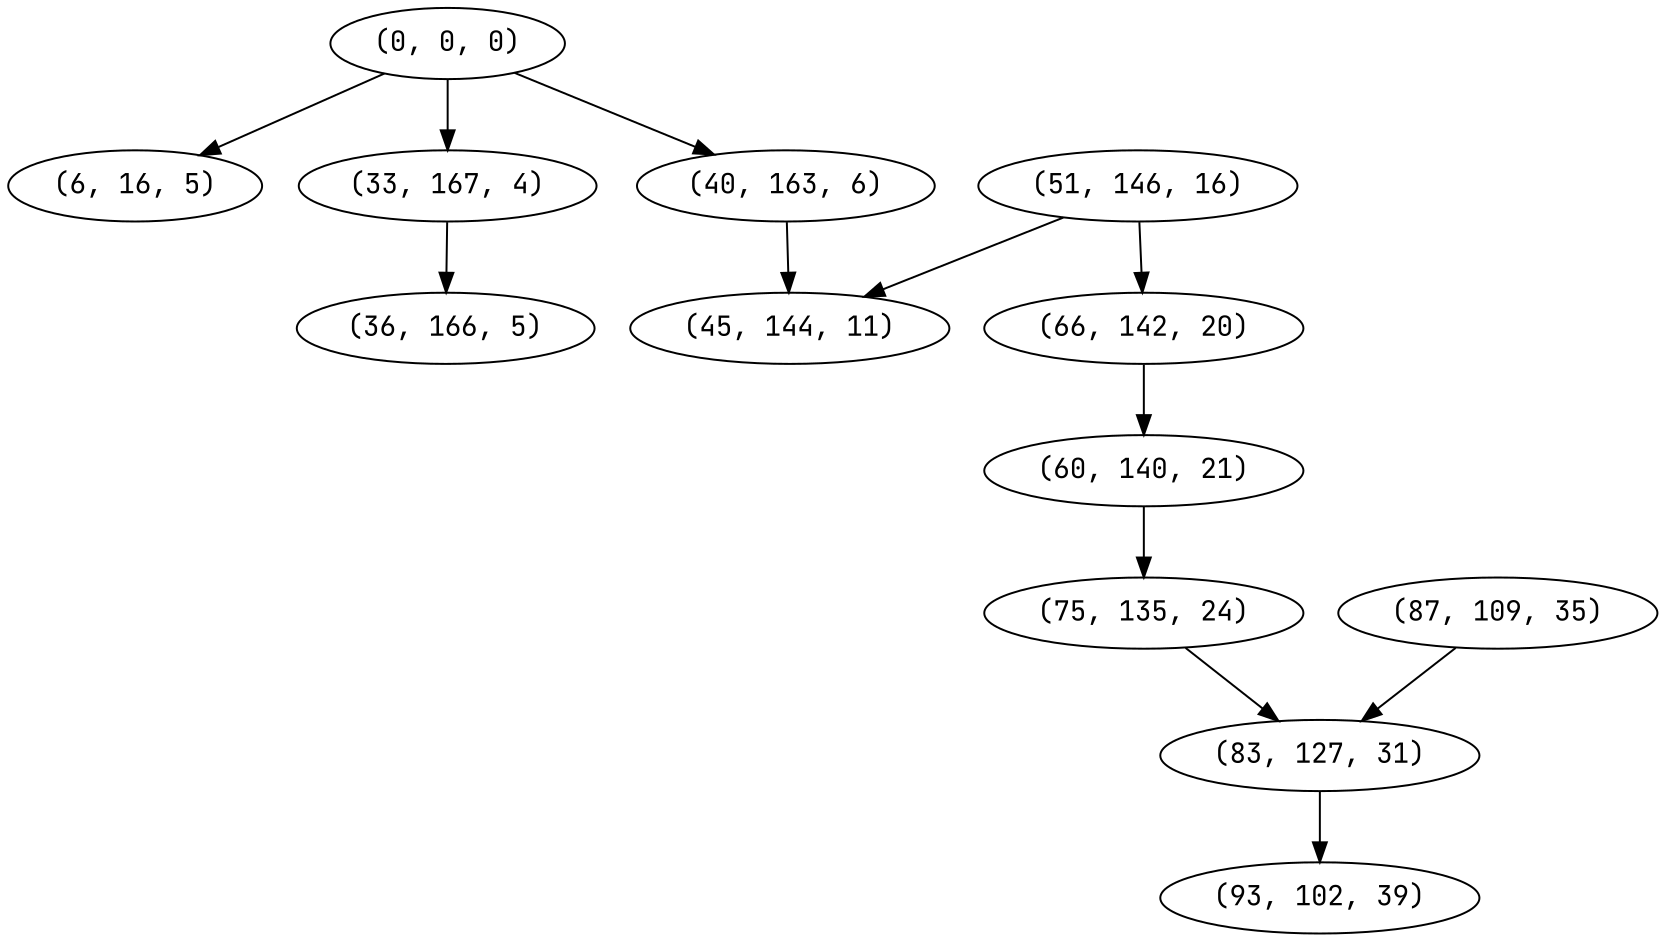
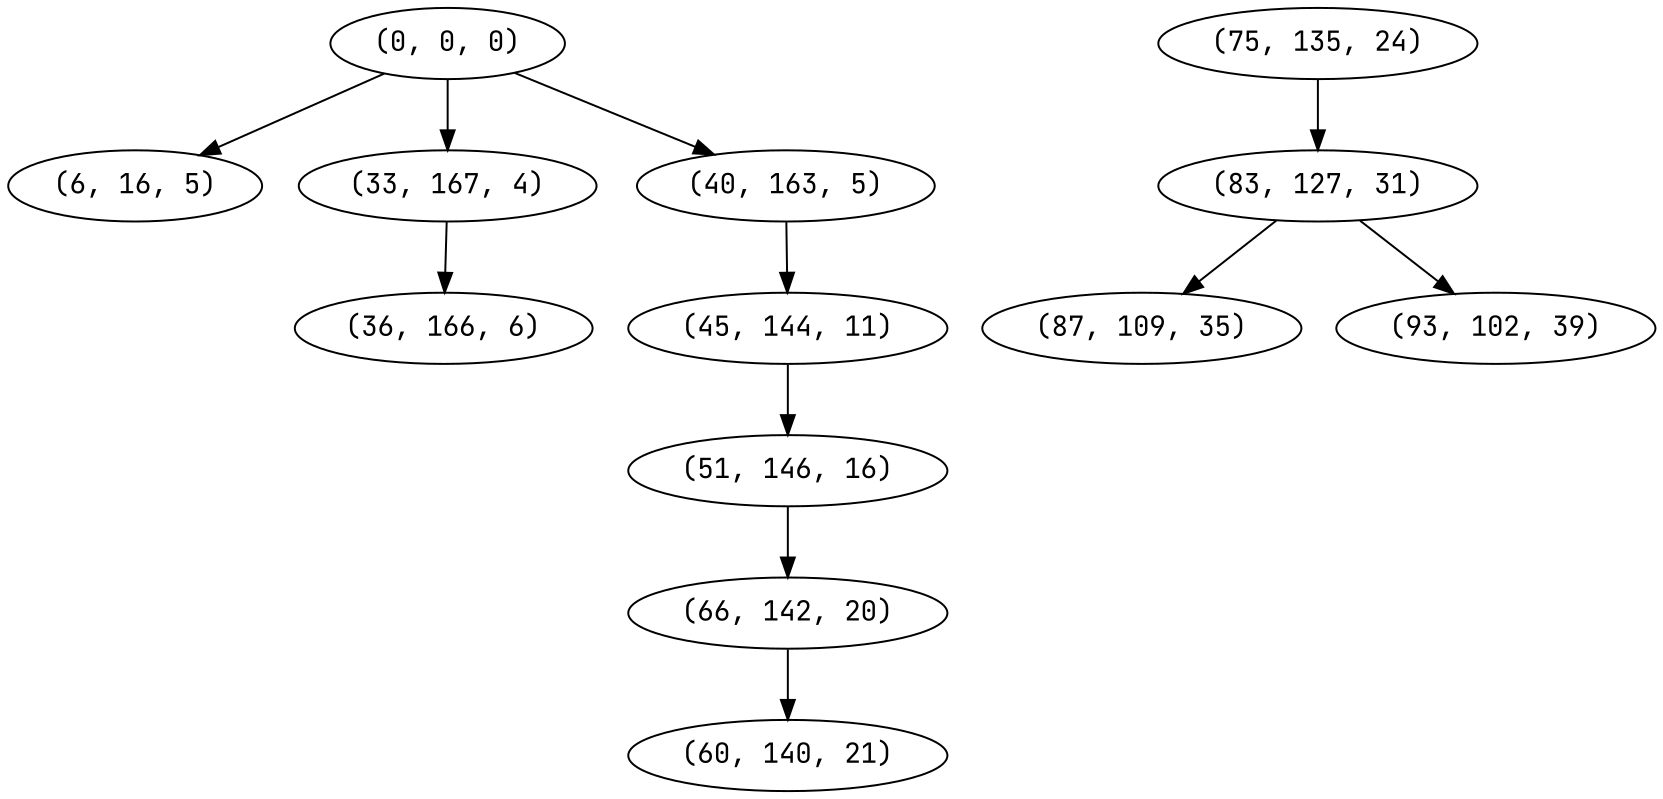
node "(40, 163, 6)": label "(40, 163, 6)" -> "(40, 163, 5)"
edge "(51, 146, 16)" -> "(45, 144, 11)": reversed
node "(36, 166, 5)": label "(36, 166, 5)" -> "(36, 166, 6)"
edge "(60, 140, 21)" -> "(75, 135, 24)": removed
edge "(87, 109, 35)" -> "(83, 127, 31)": reversed
